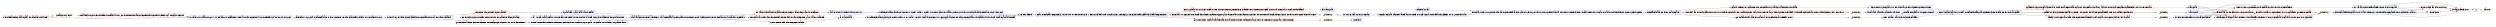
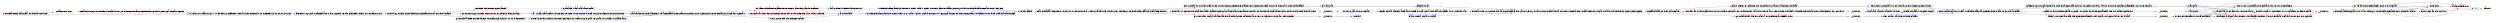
edge "Просто говорю так, было я это вижу." -> "Ты заслуживаешь этого.": now "Просто говорю так, было я это вижу." -> "<3"
node "на самом деле да, я думаю, это правда :)": added
